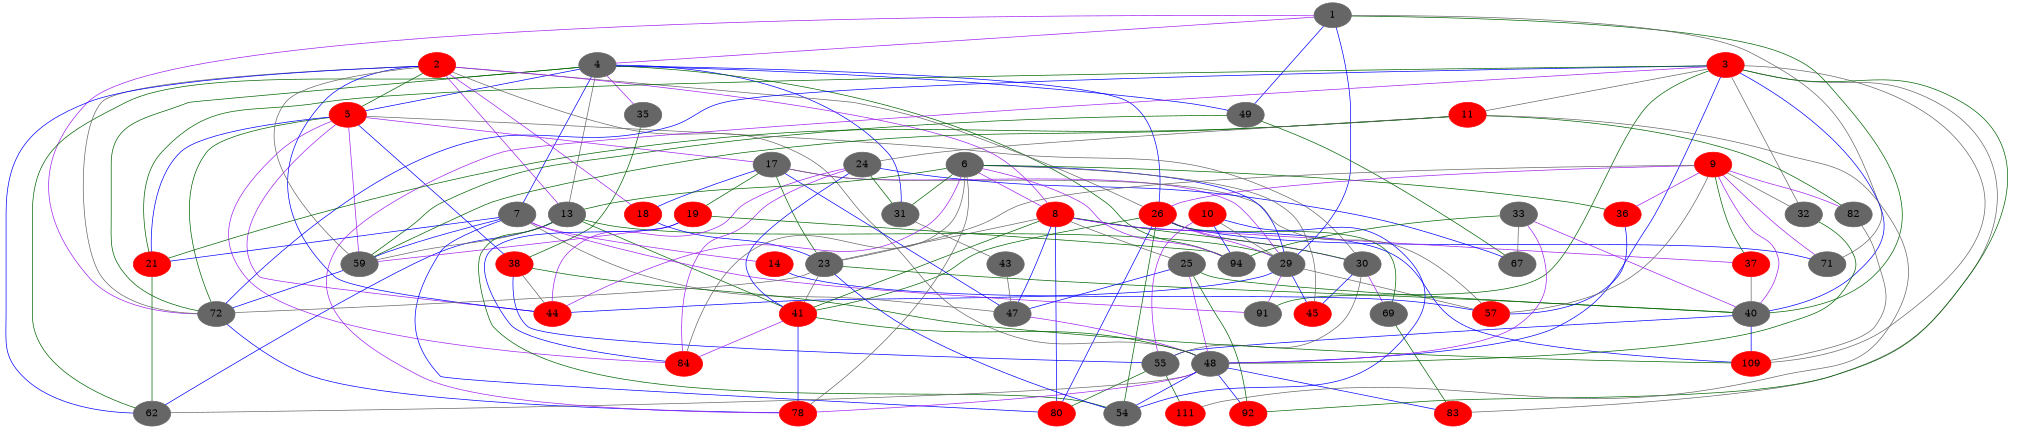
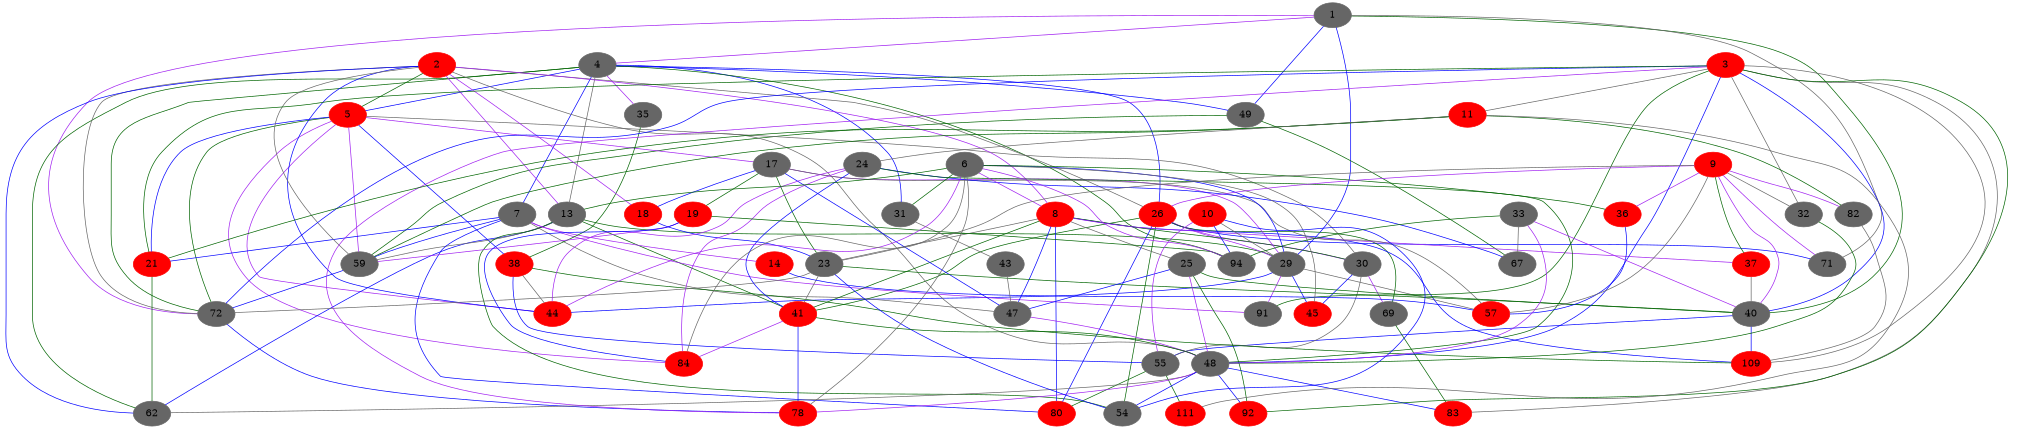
edge "24" -- "31": now "24" -- "48"
